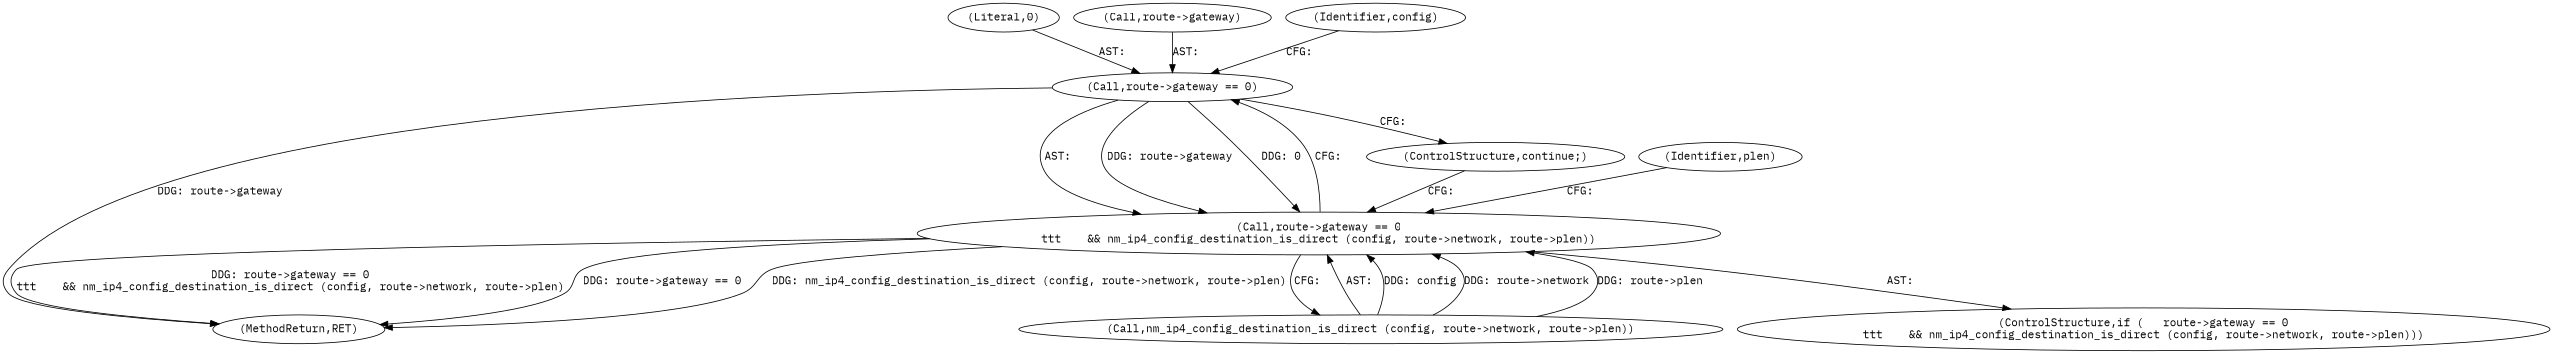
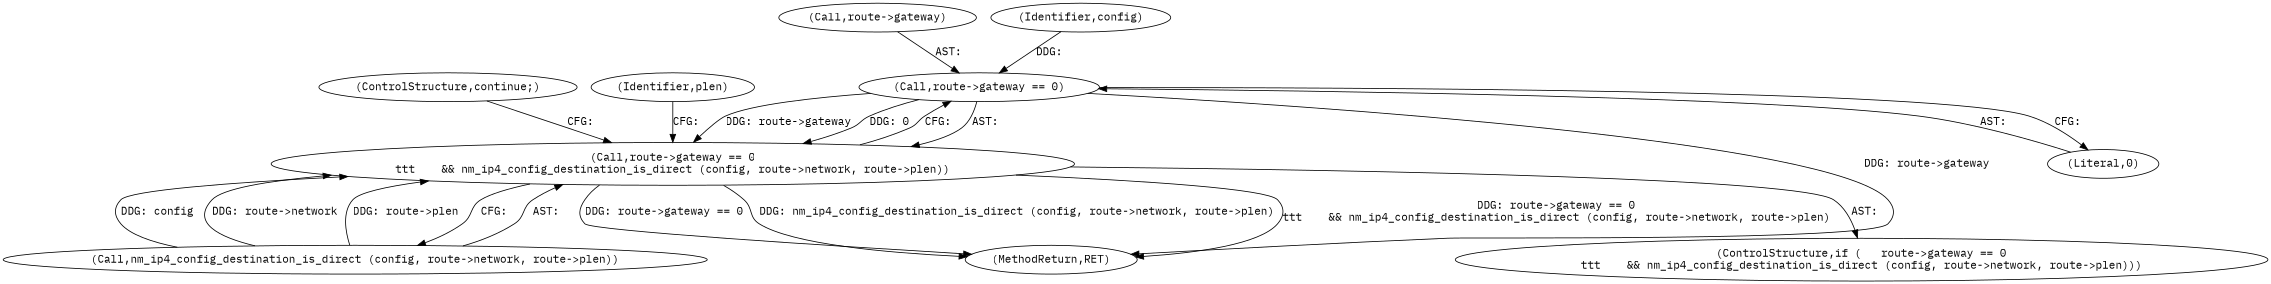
edge "(Identifier,config)" -> "(Call,route->gateway == 0)": label "CFG: " -> "DDG: "
edge "(Call,route->gateway == 0)" -> "(ControlStructure,continue;)": now "(Call,route->gateway == 0)" -> "(Literal,0)"
